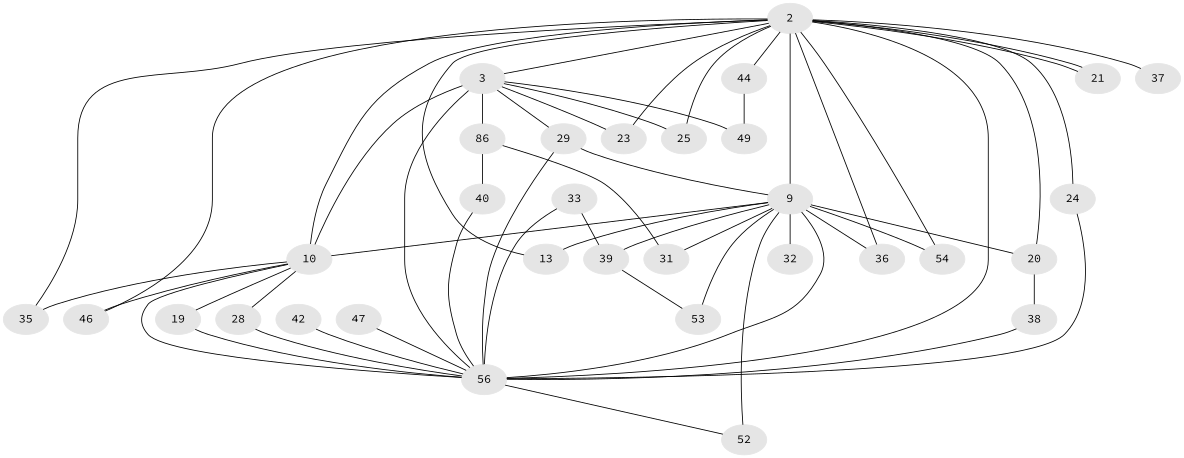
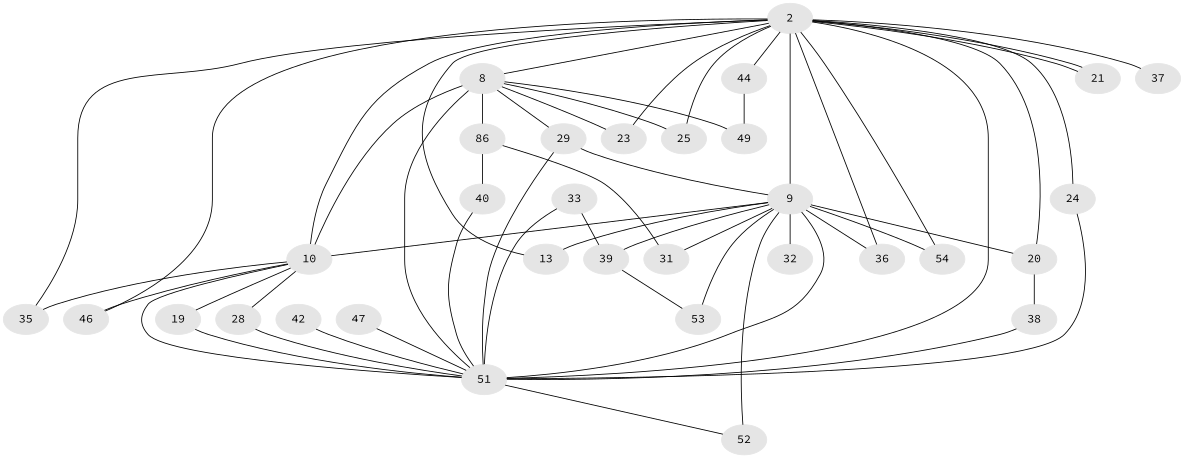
node "3": label "3" -> "8"
node "56": label "56" -> "51"
